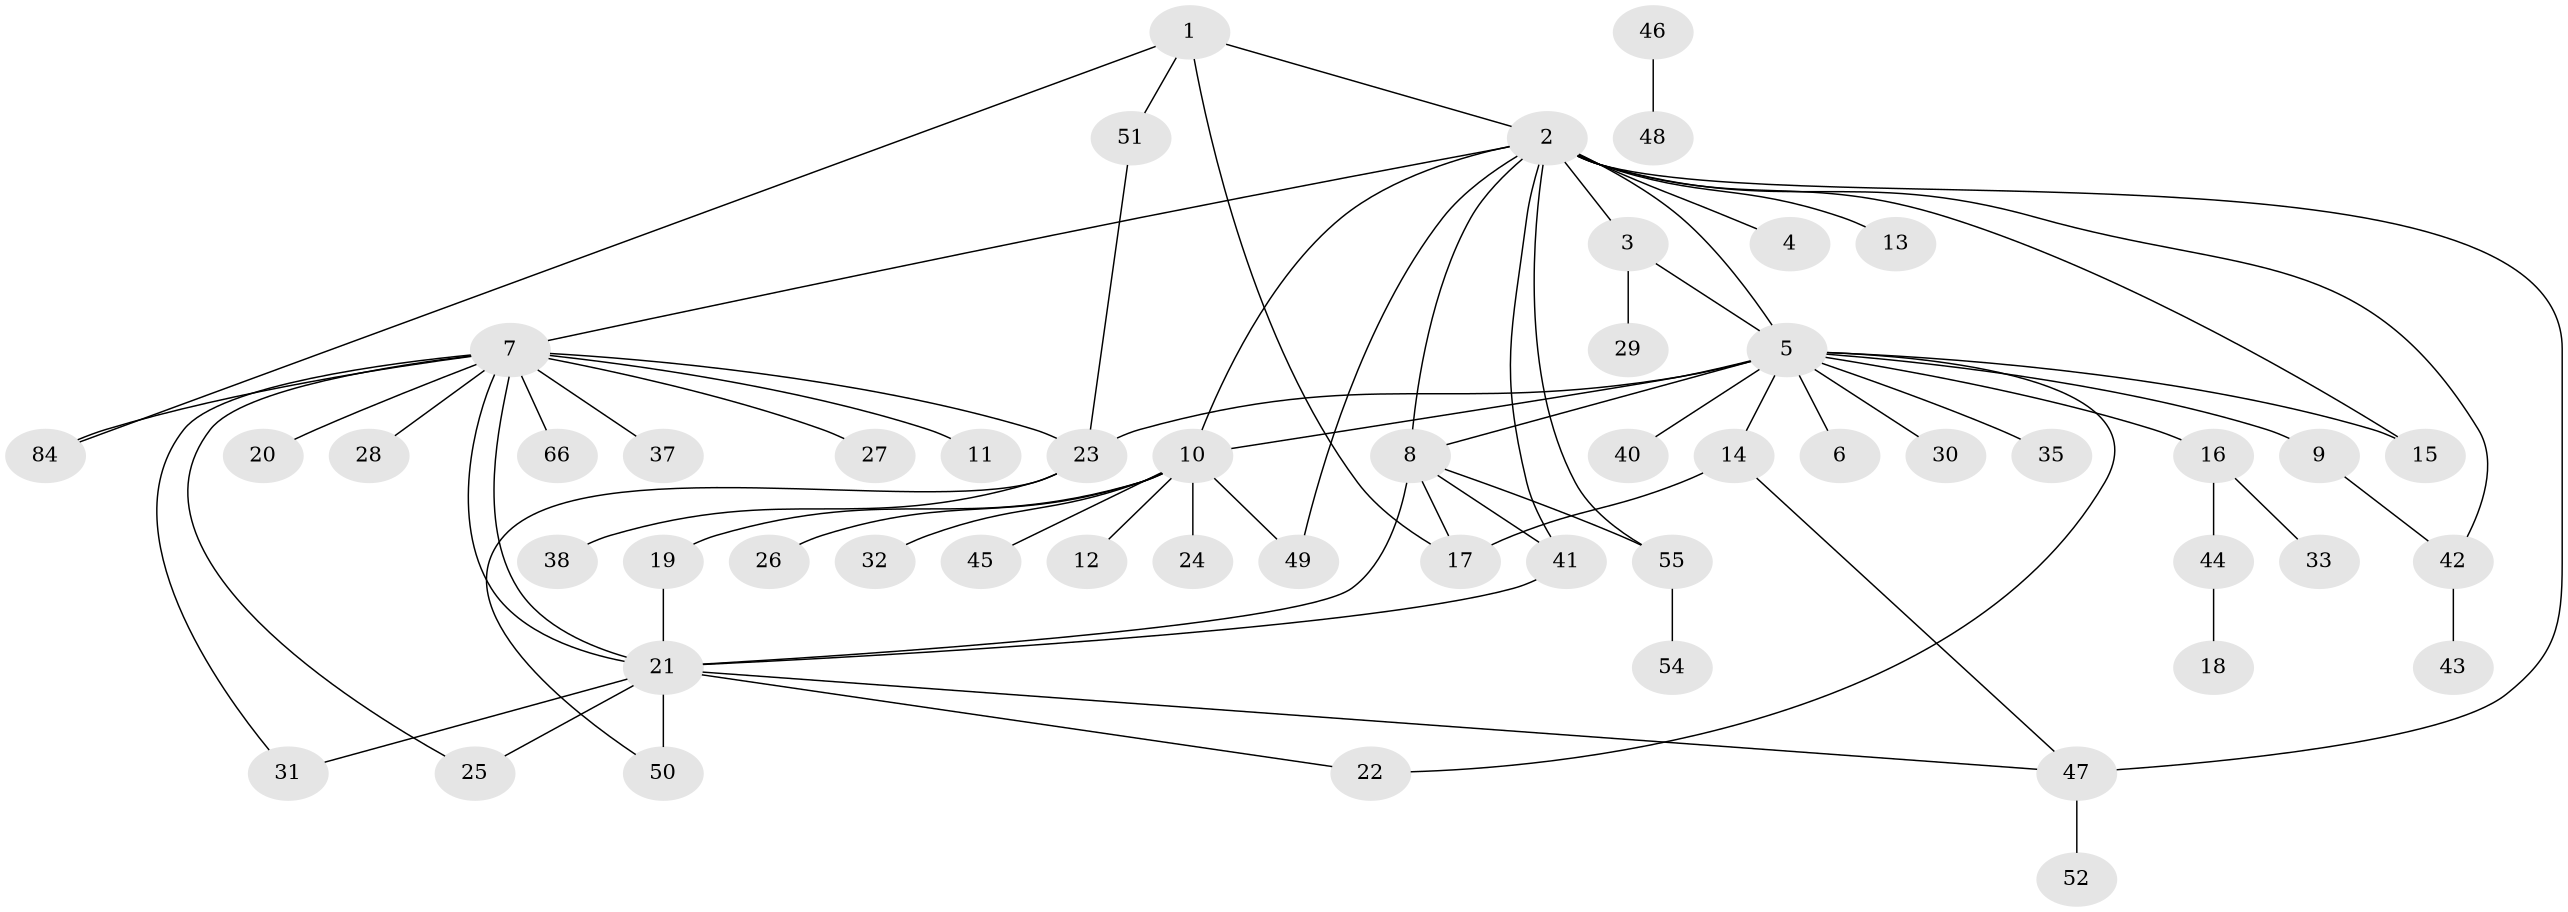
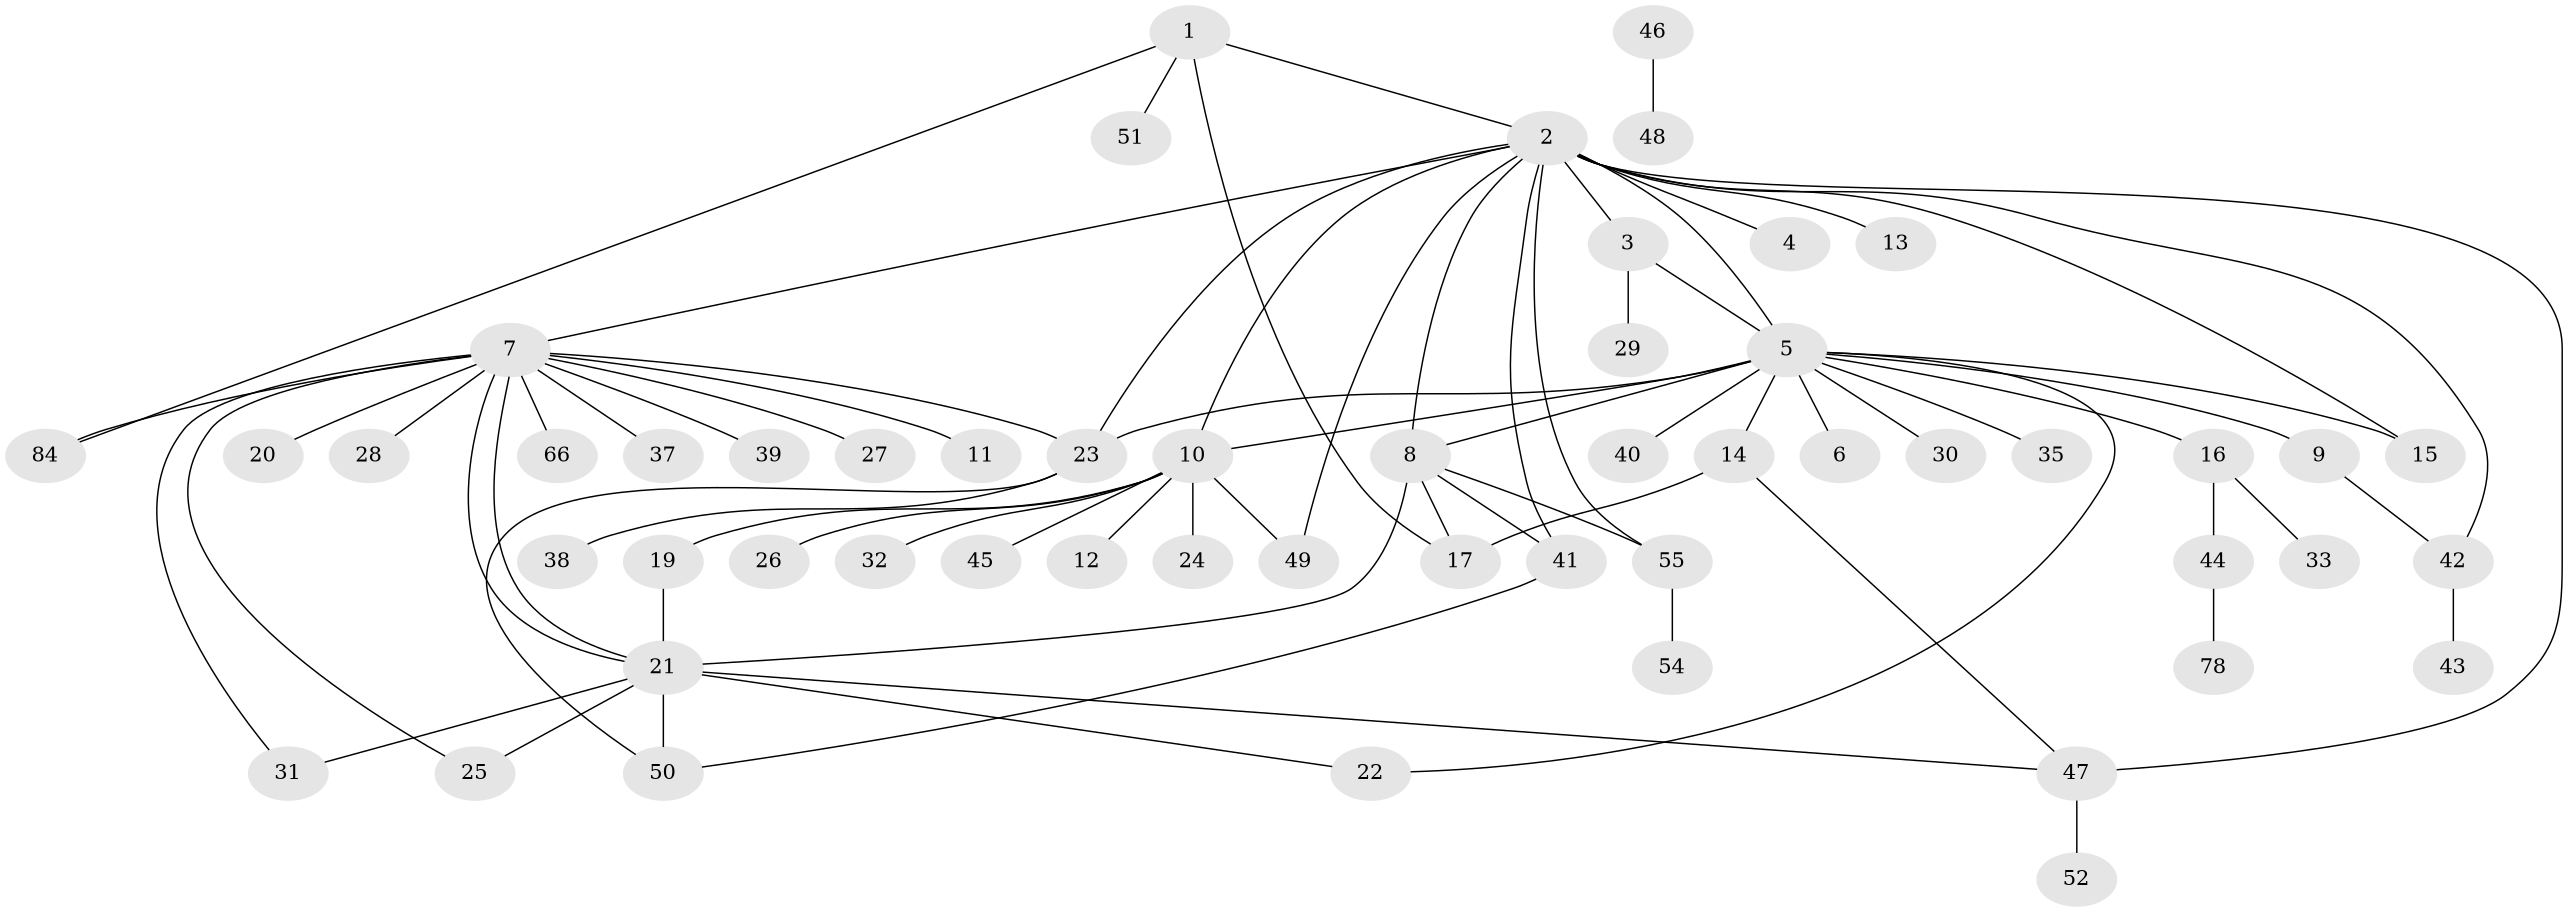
edge "51" -- "23": now "2" -- "23"
node "39": added
edge "41" -- "21": now "41" -- "50"
node "18": label "18" -> "78"
